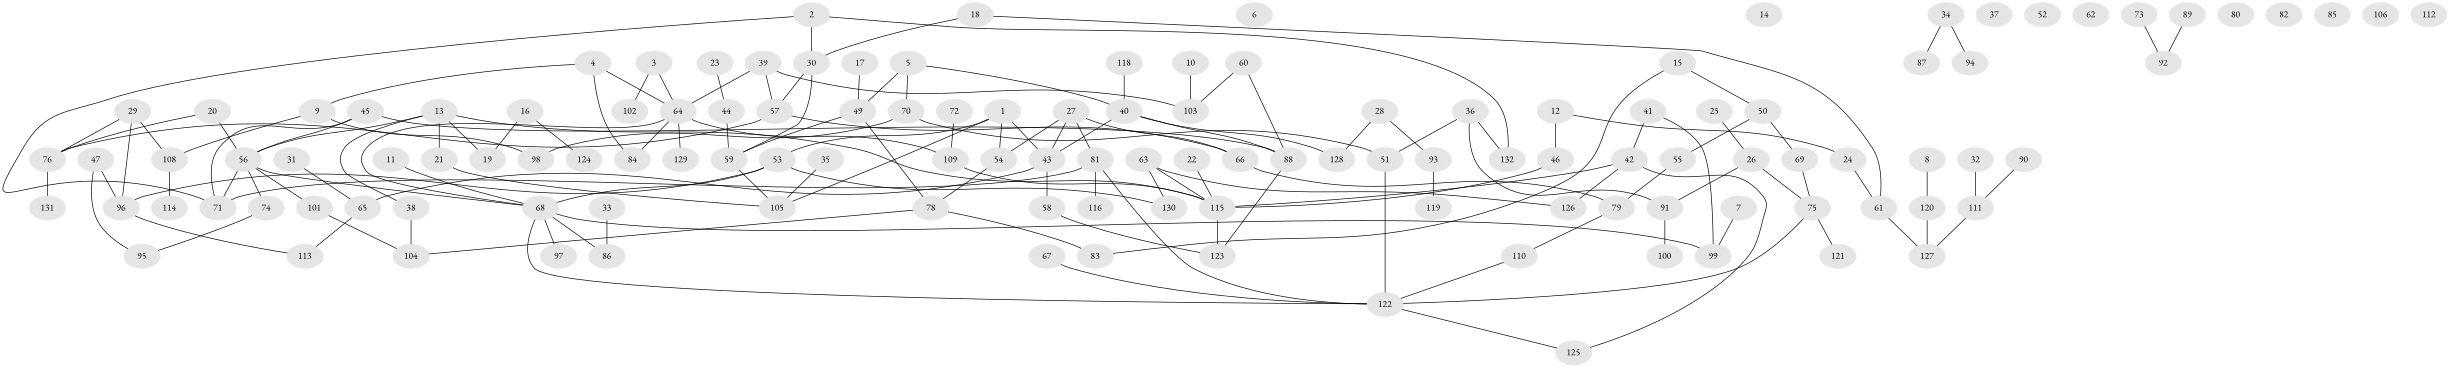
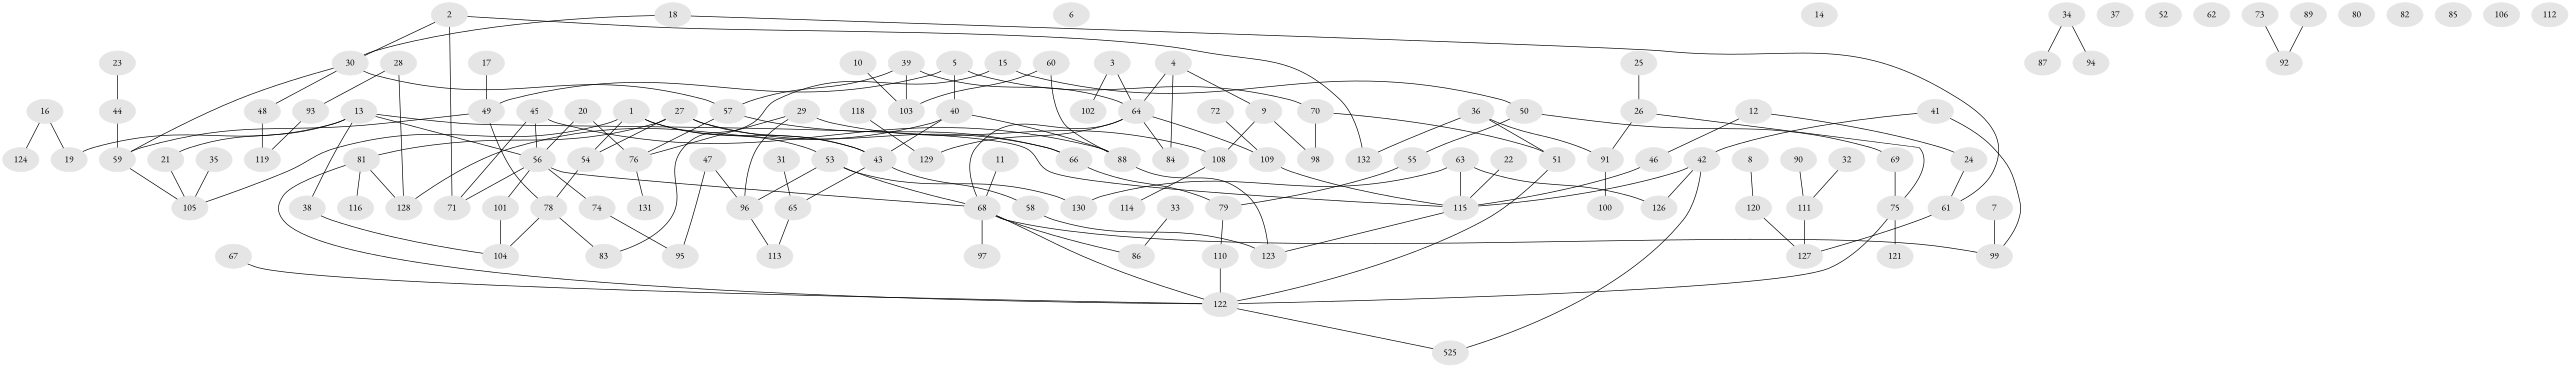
edge "118" -- "40": now "118" -- "129"
node "48": added
edge "81" -- "71": now "81" -- "128"
node "125": label "125" -> "525"
